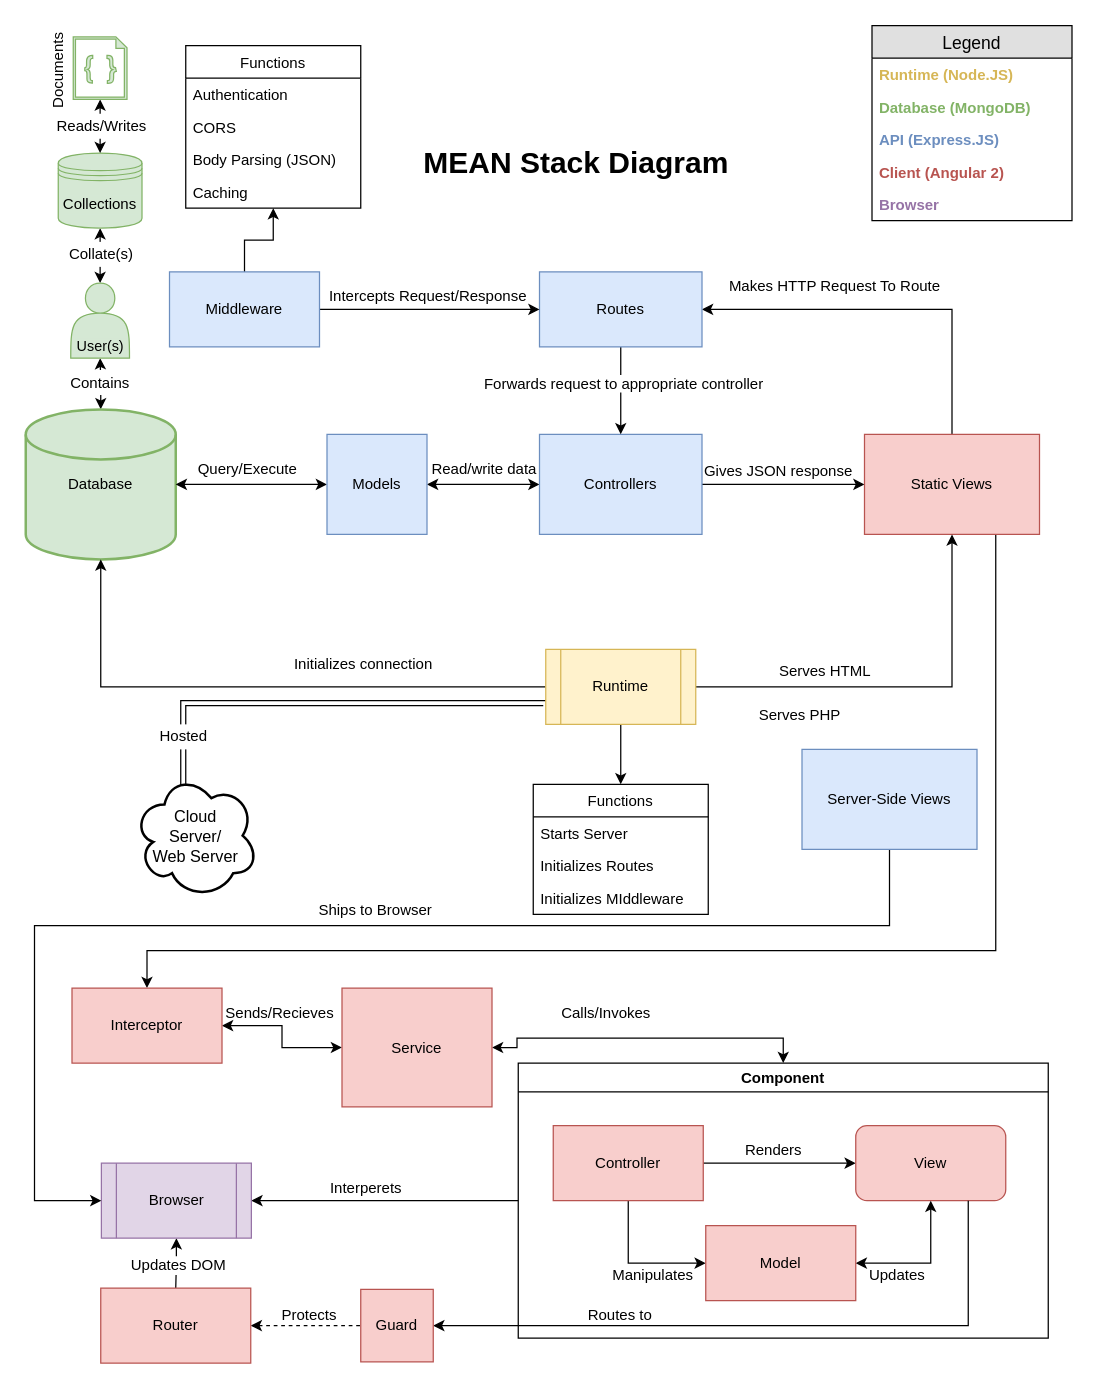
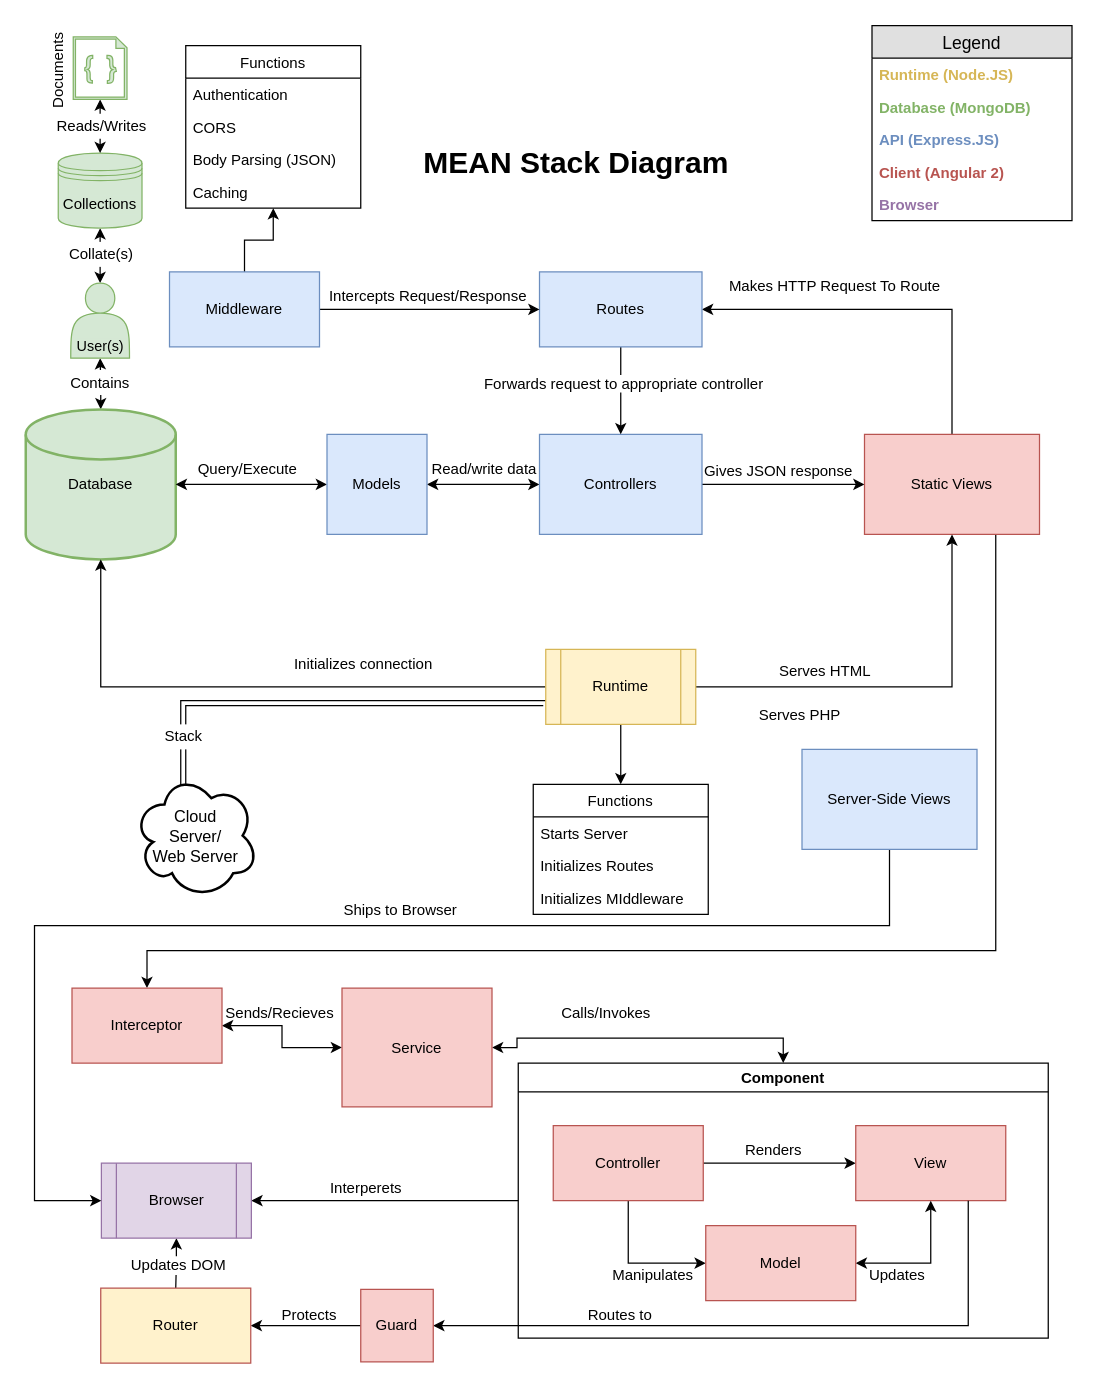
node "Hosted": label "Hosted" -> "Stack"
node "Ships to Browser": moved (376, 911) -> (401, 911)
node "View": shape rounded rectangle -> rectangle
node "Router": fillcolor #f8cecc -> #fff2cc
edge "Guard" -> "Router": style dashed -> solid
